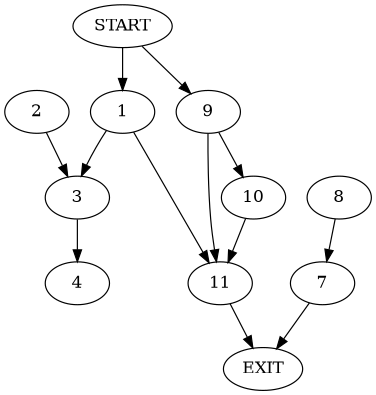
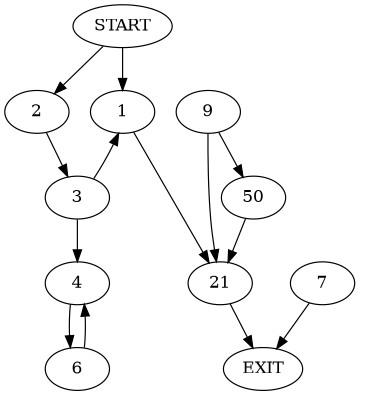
edge "START" -> "9": now "START" -> "2"
edge "1" -> "3": reversed
node "10": label "10" -> "50"
node "8": removed
node "11": label "11" -> "21"
node "6": added
